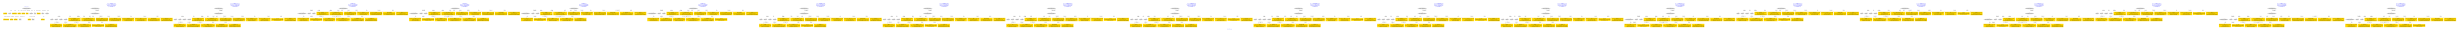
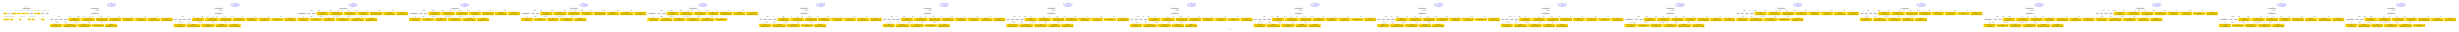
node "Title": fillcolor lightgray -> gold
node "deathDate": removed
node "Maker": fillcolor lightgray -> gold
node "Option1": fillcolor lightgray -> gold
